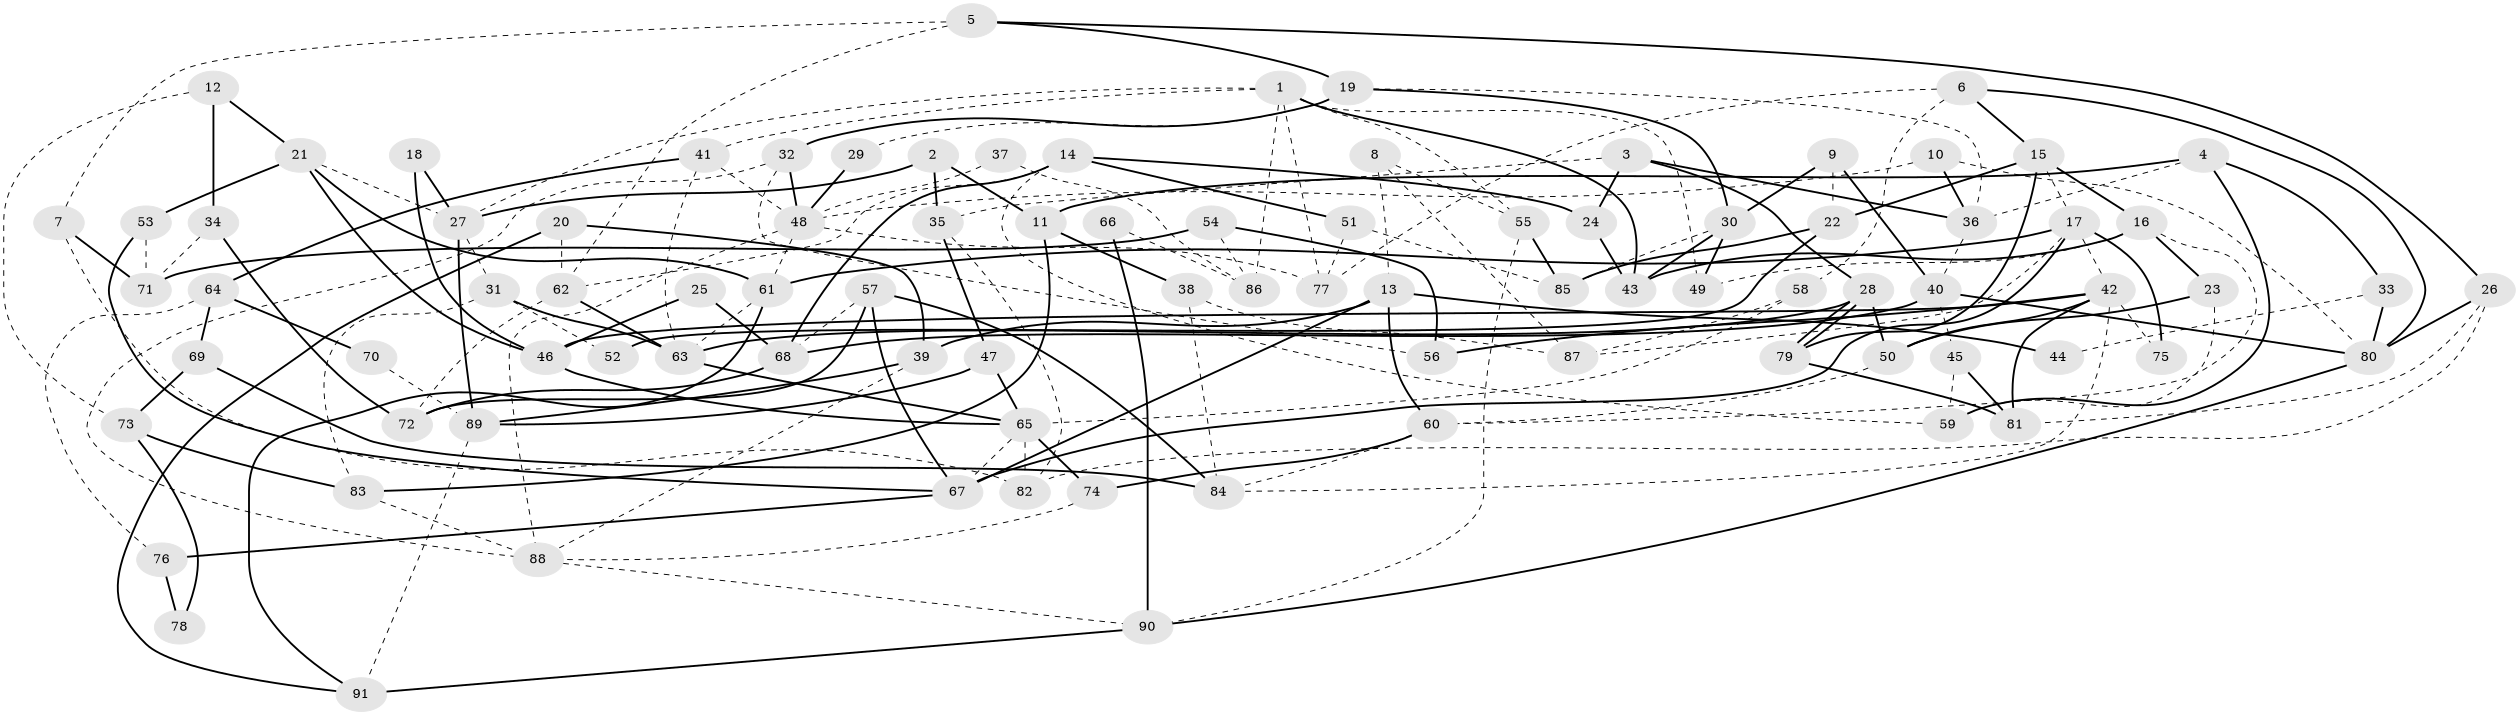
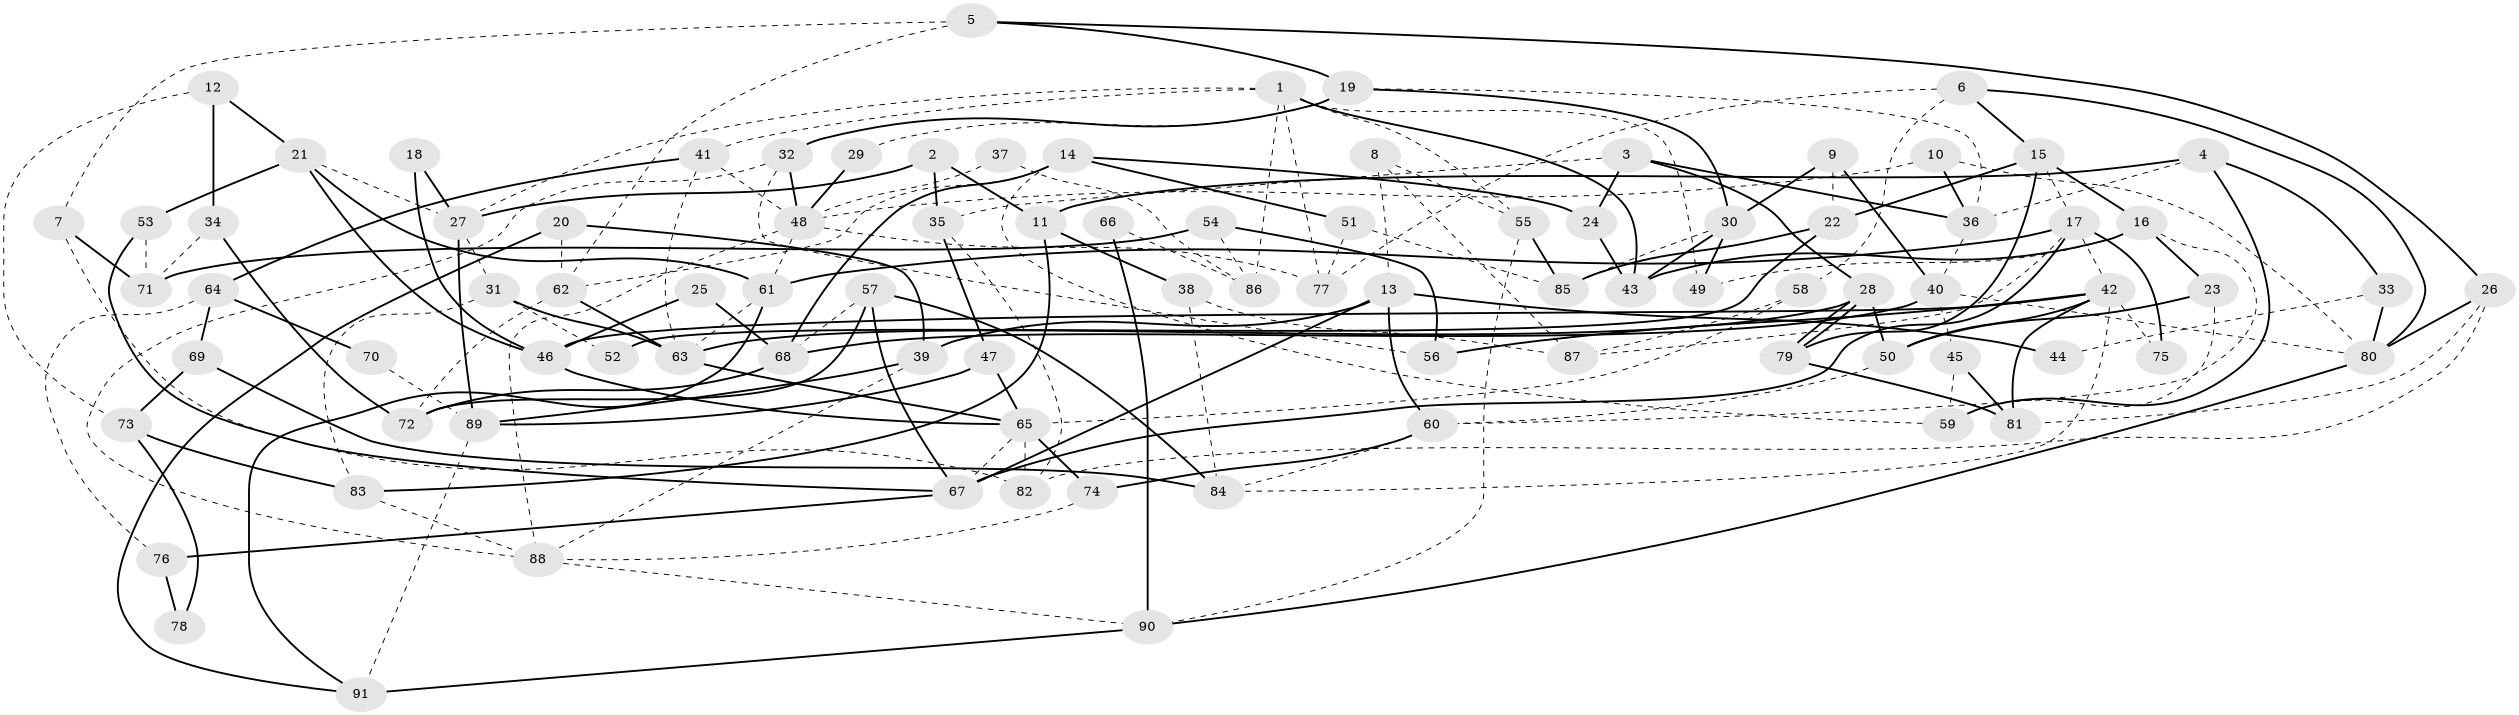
edge "40" -- "80": style bold -> dashed
